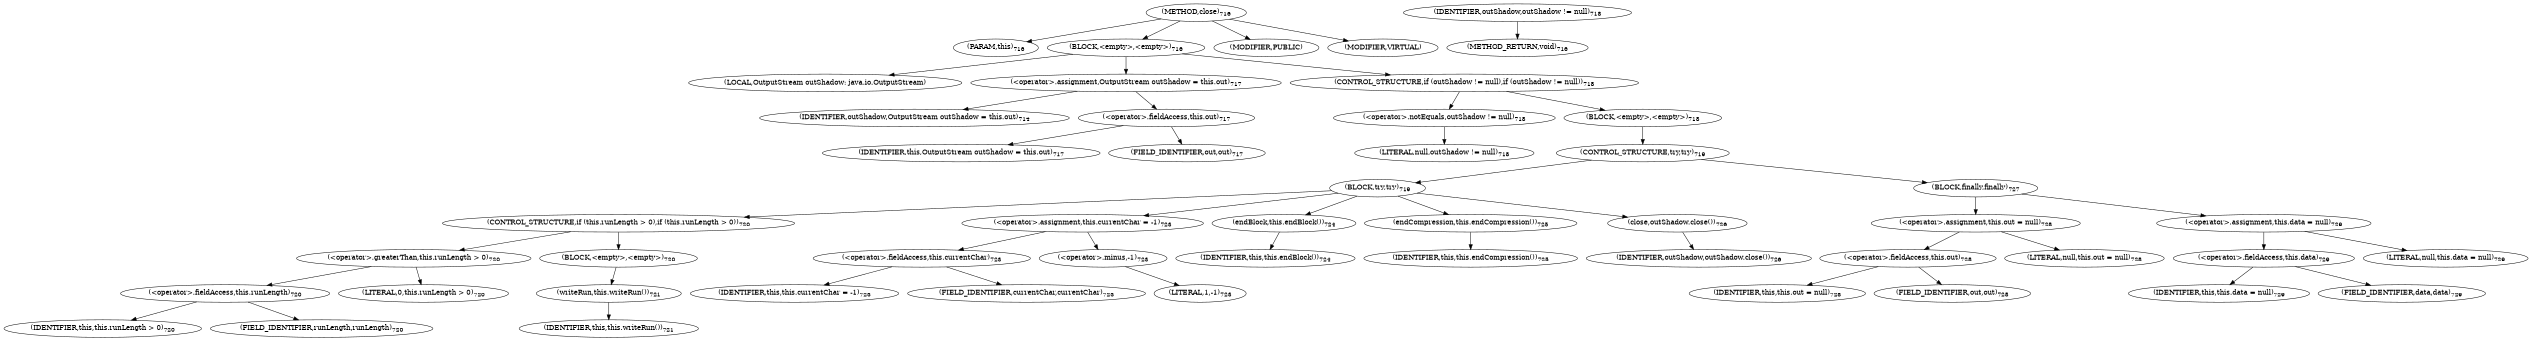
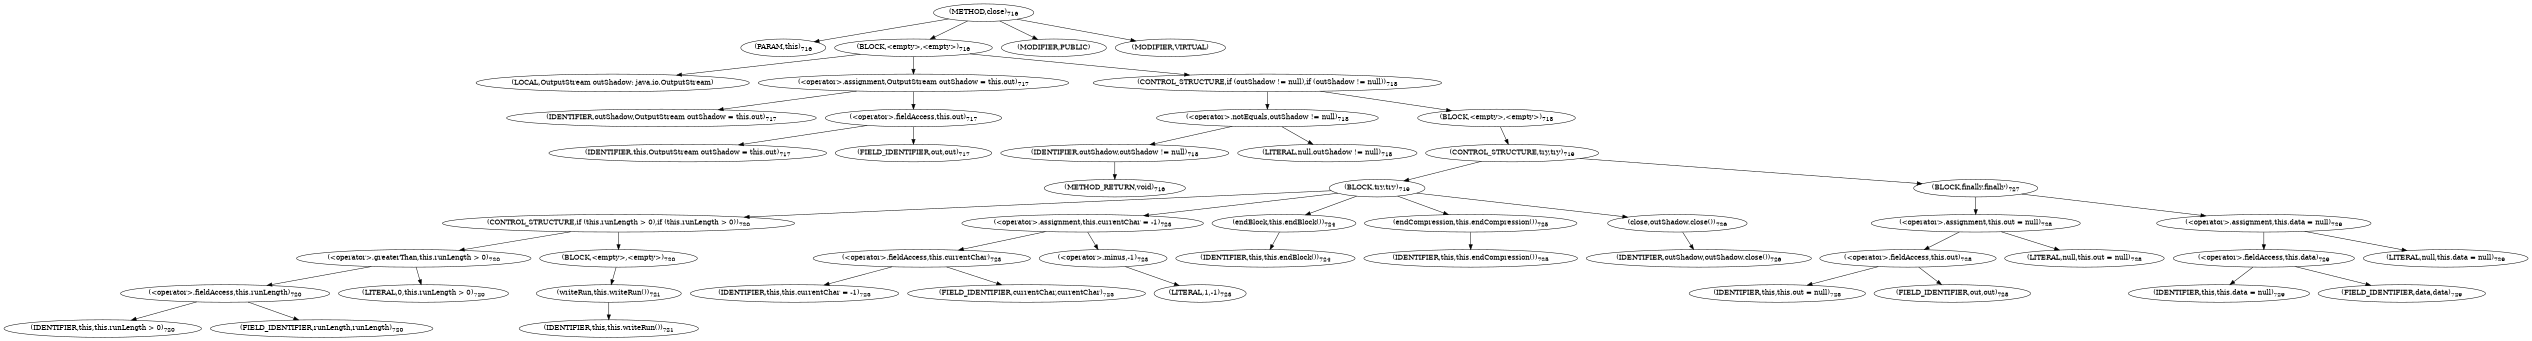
node "(IDENTIFIER,outShadow,OutputStream outShadow = this.out)": text "714" -> "717"
edge "(<operator>.notEquals,outShadow != null)" -> "(IDENTIFIER,outShadow,outShadow != null)": added
